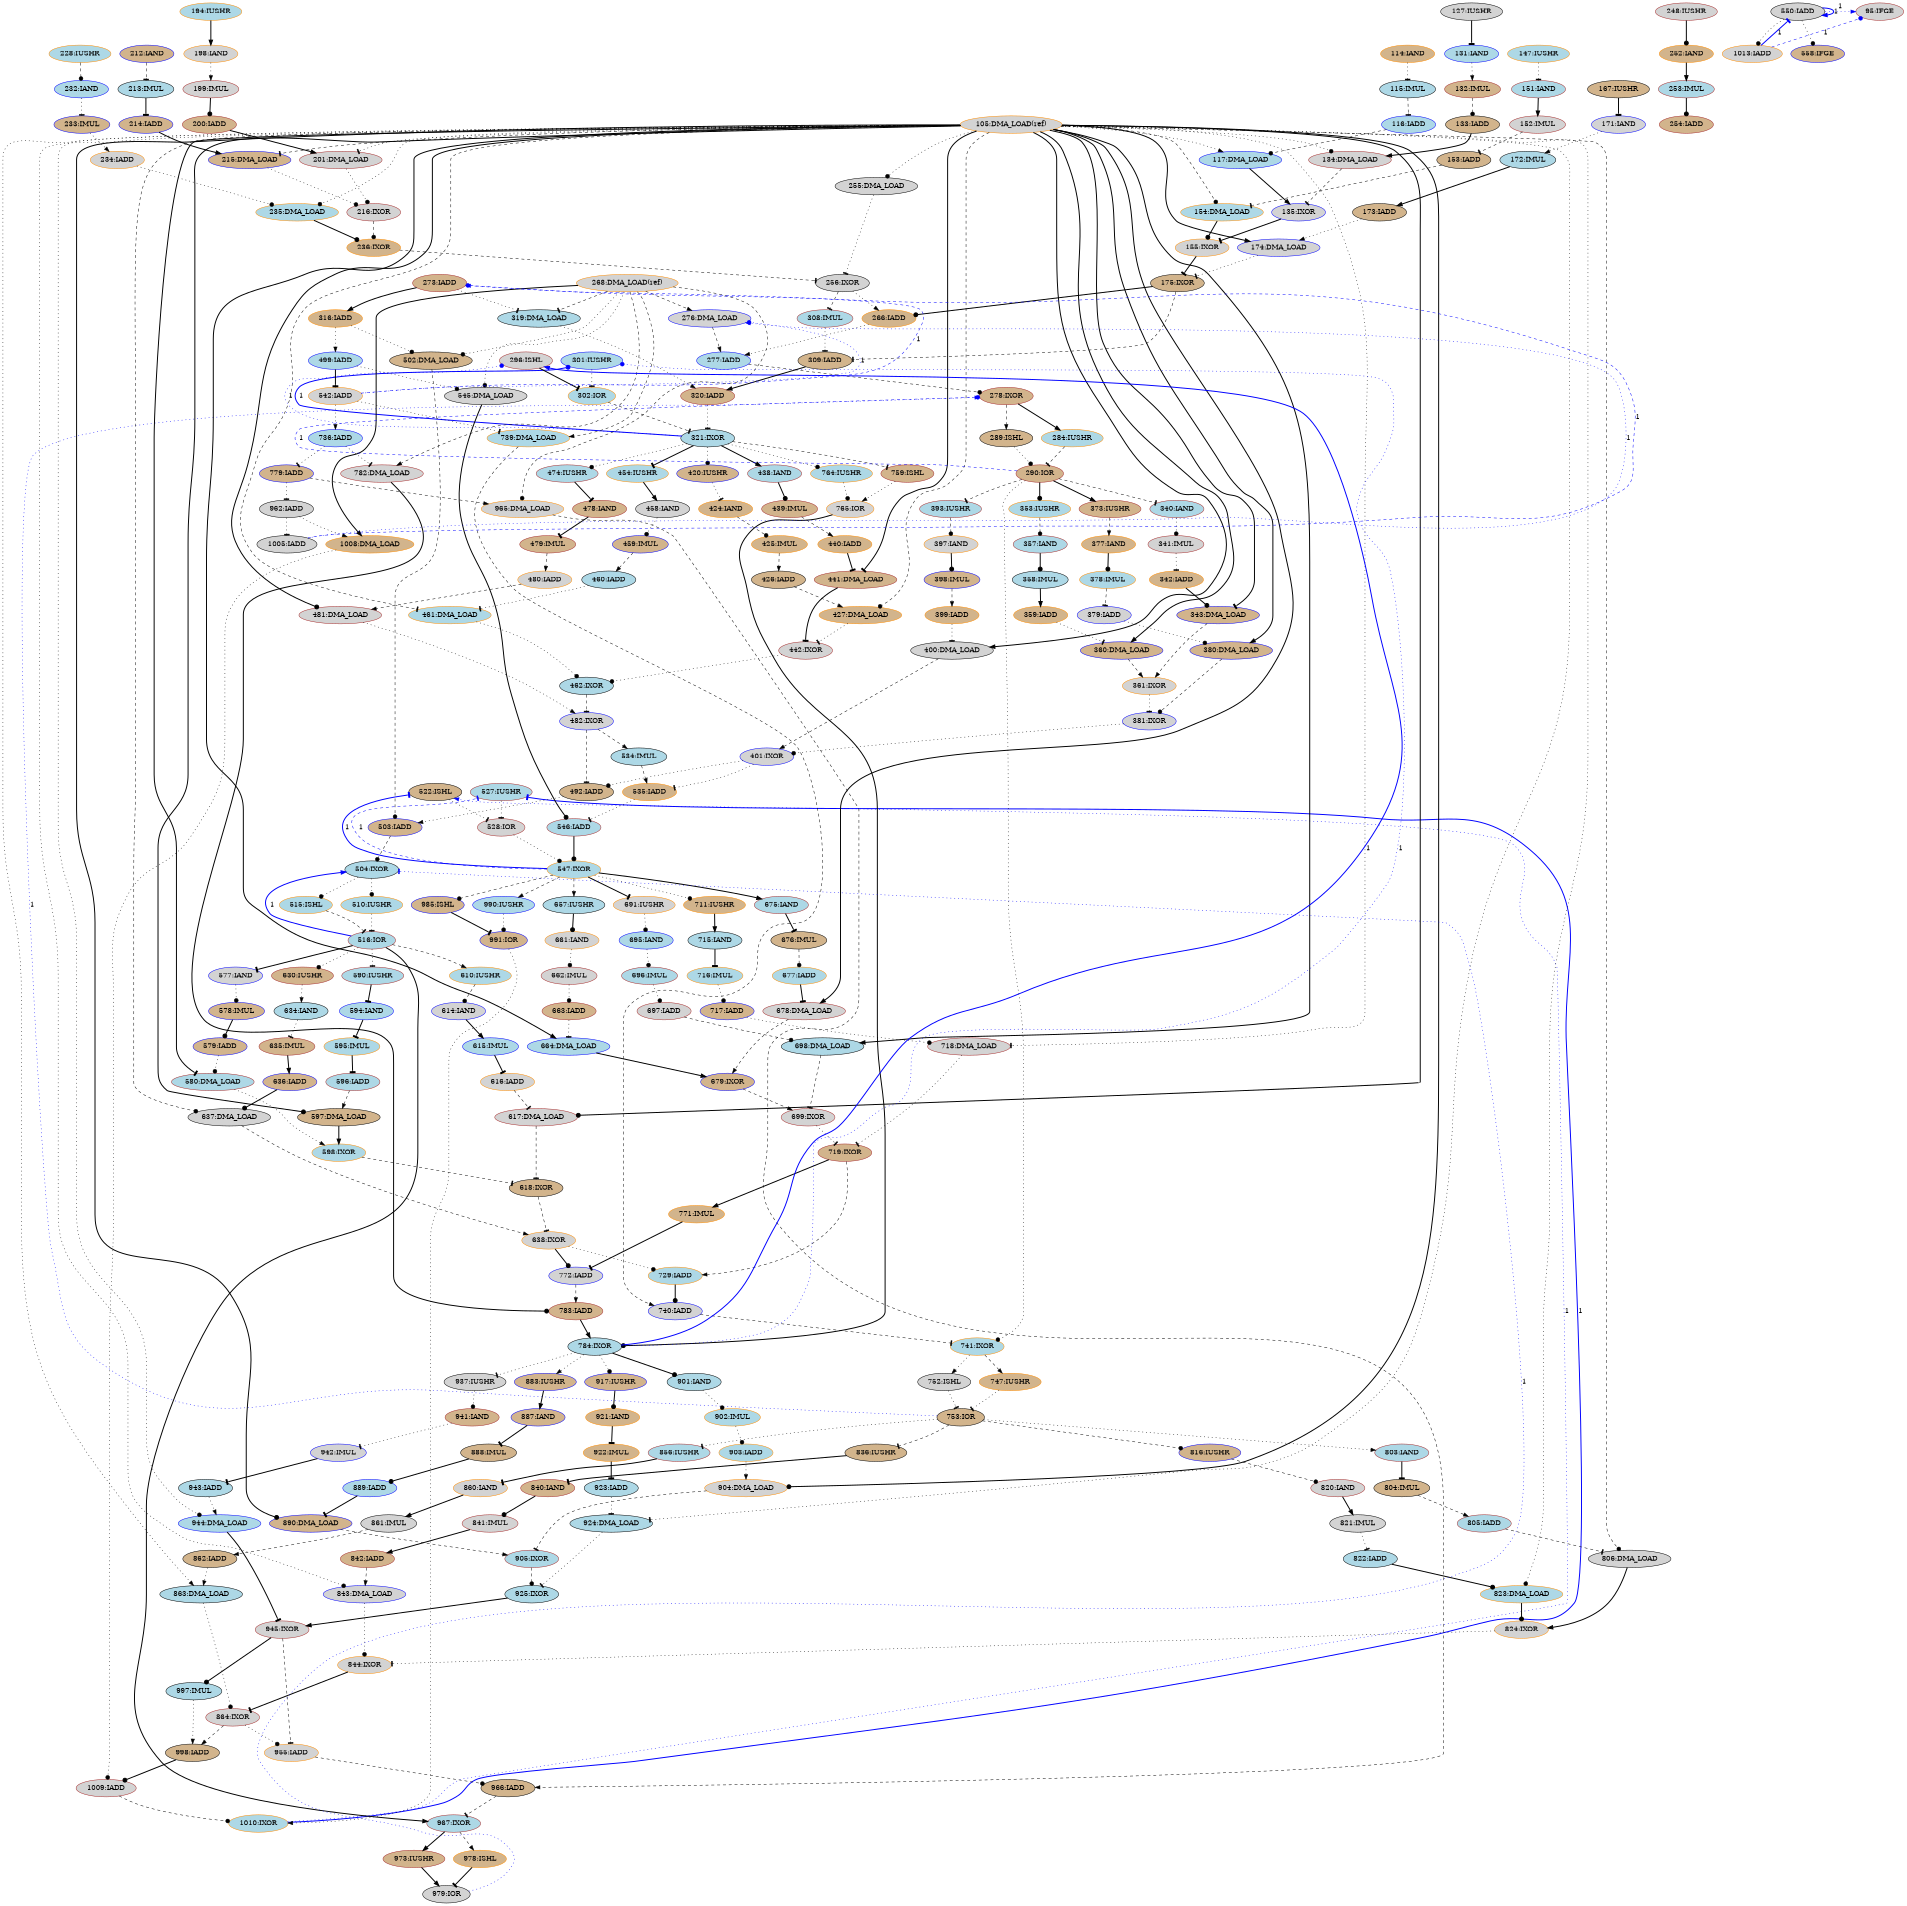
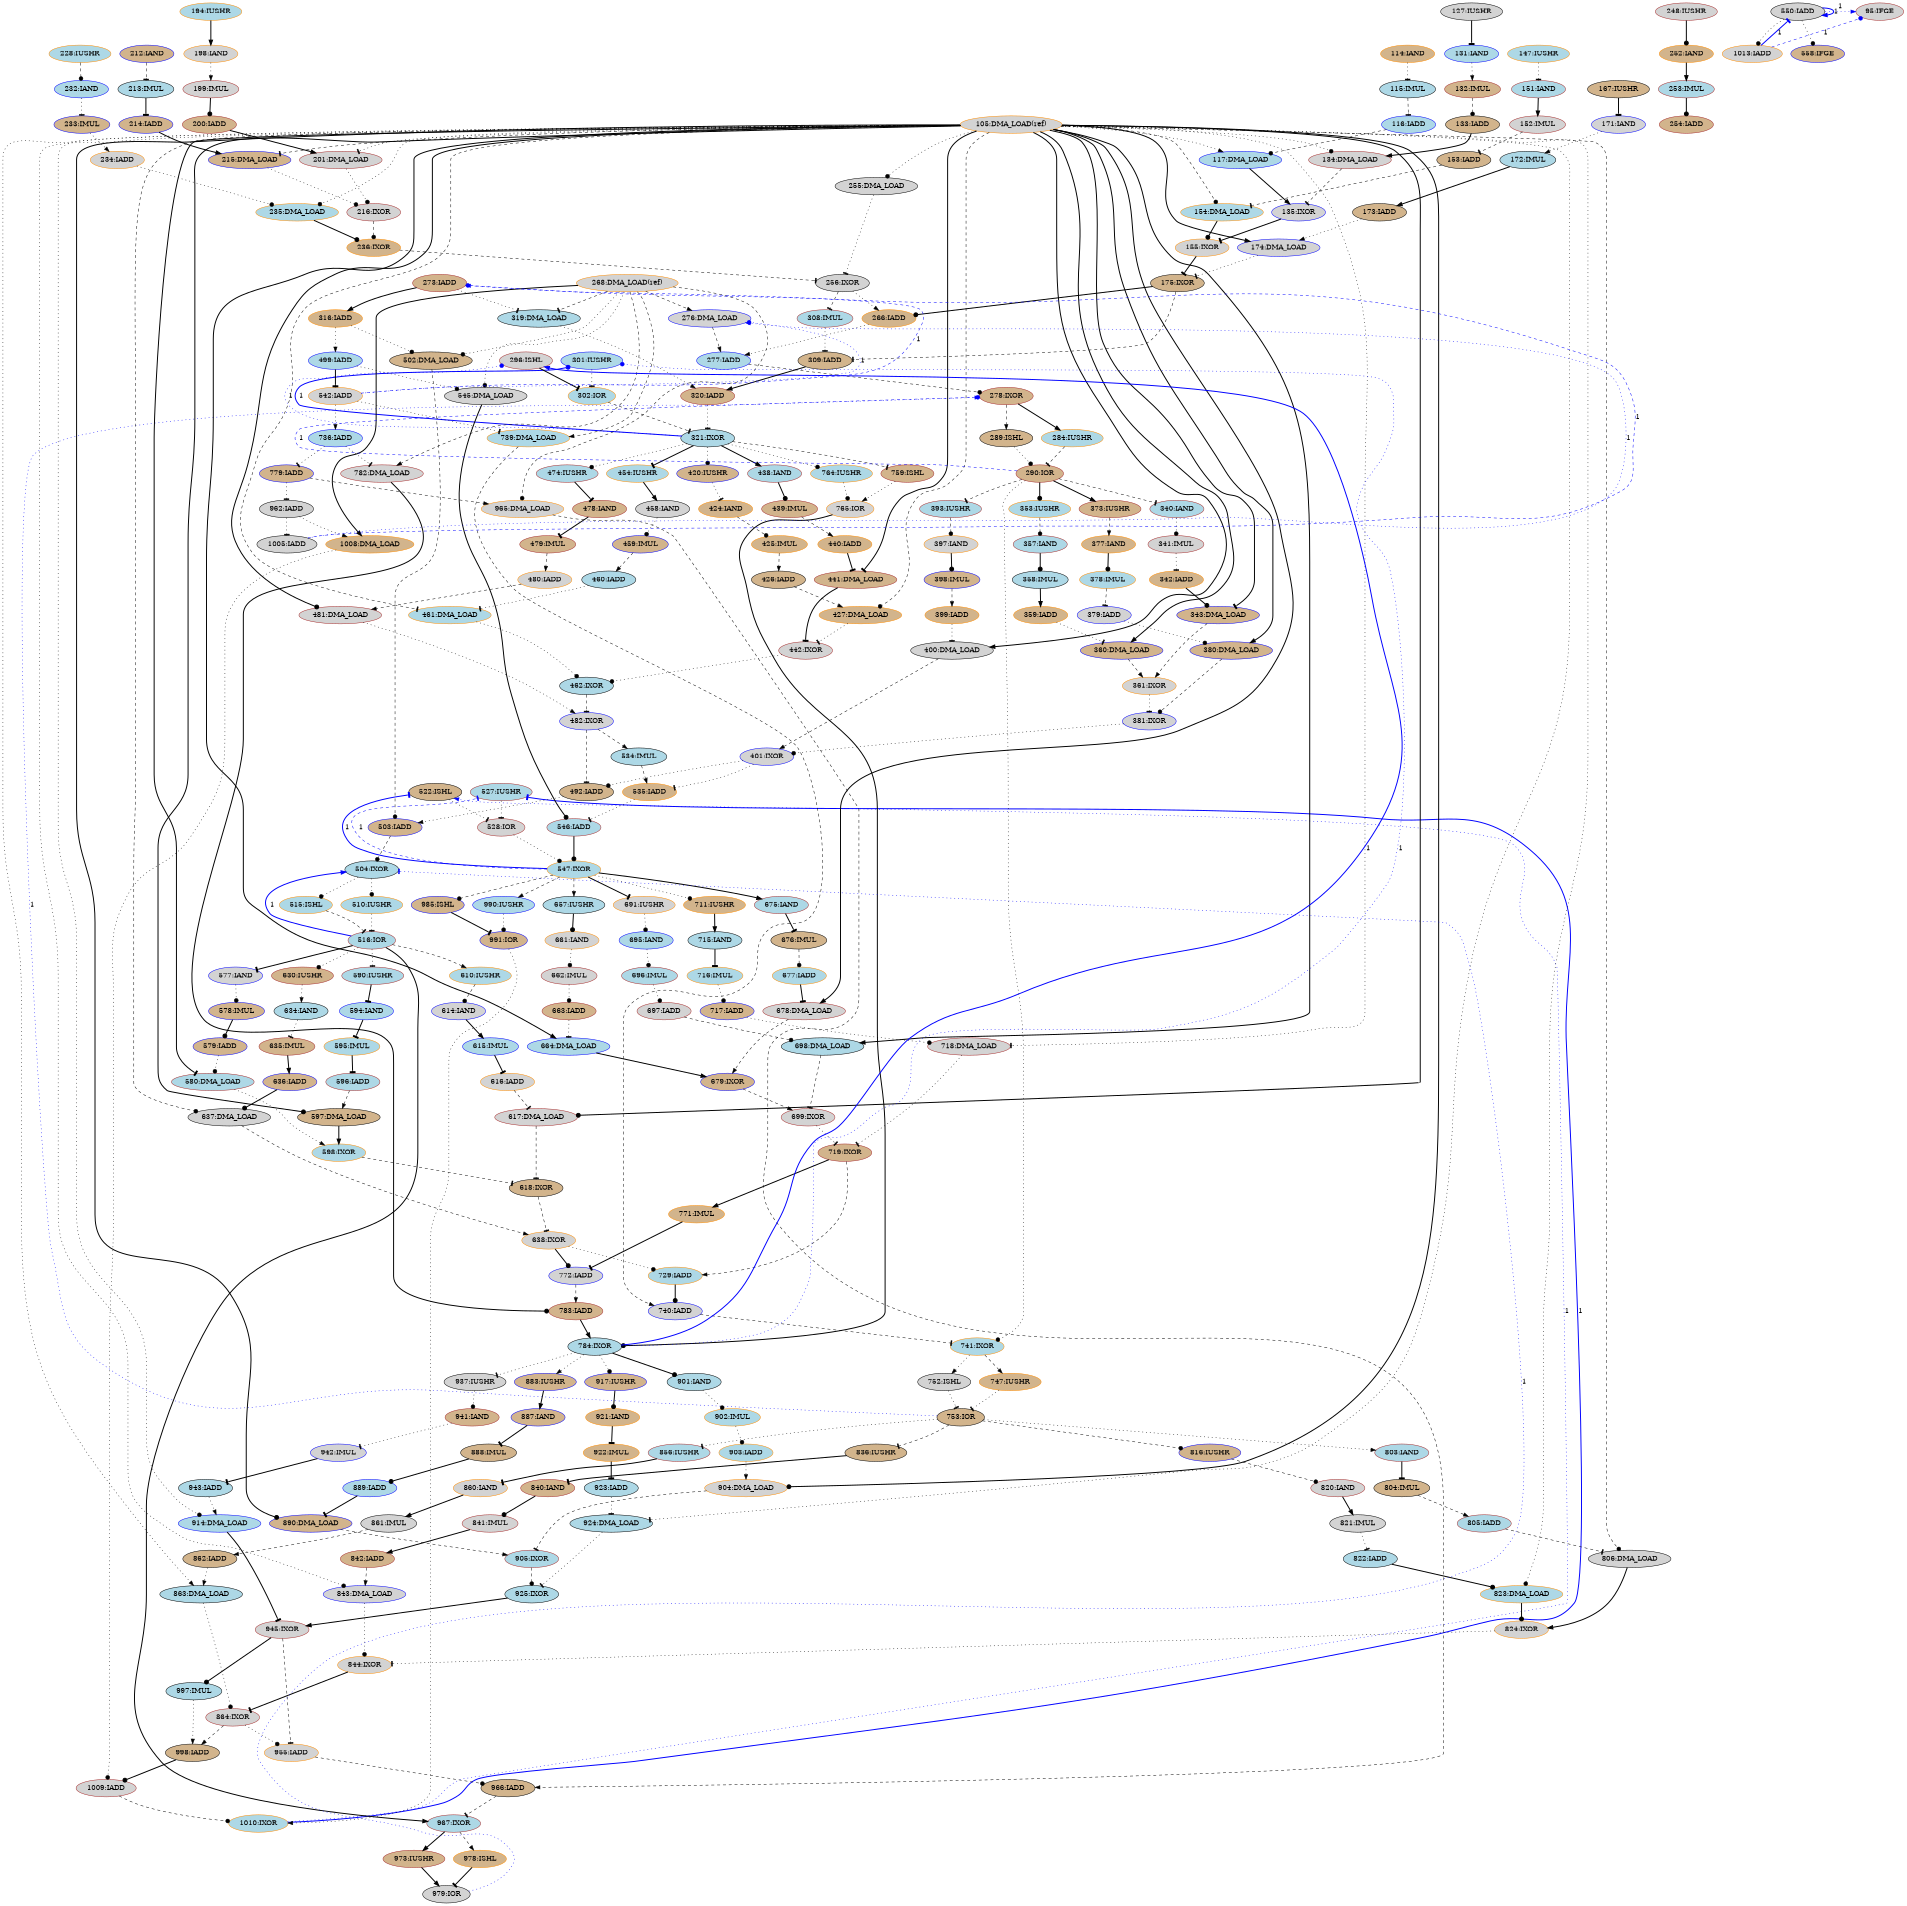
node "944:DMA_LOAD": label "944:DMA_LOAD" -> "914:DMA_LOAD"
